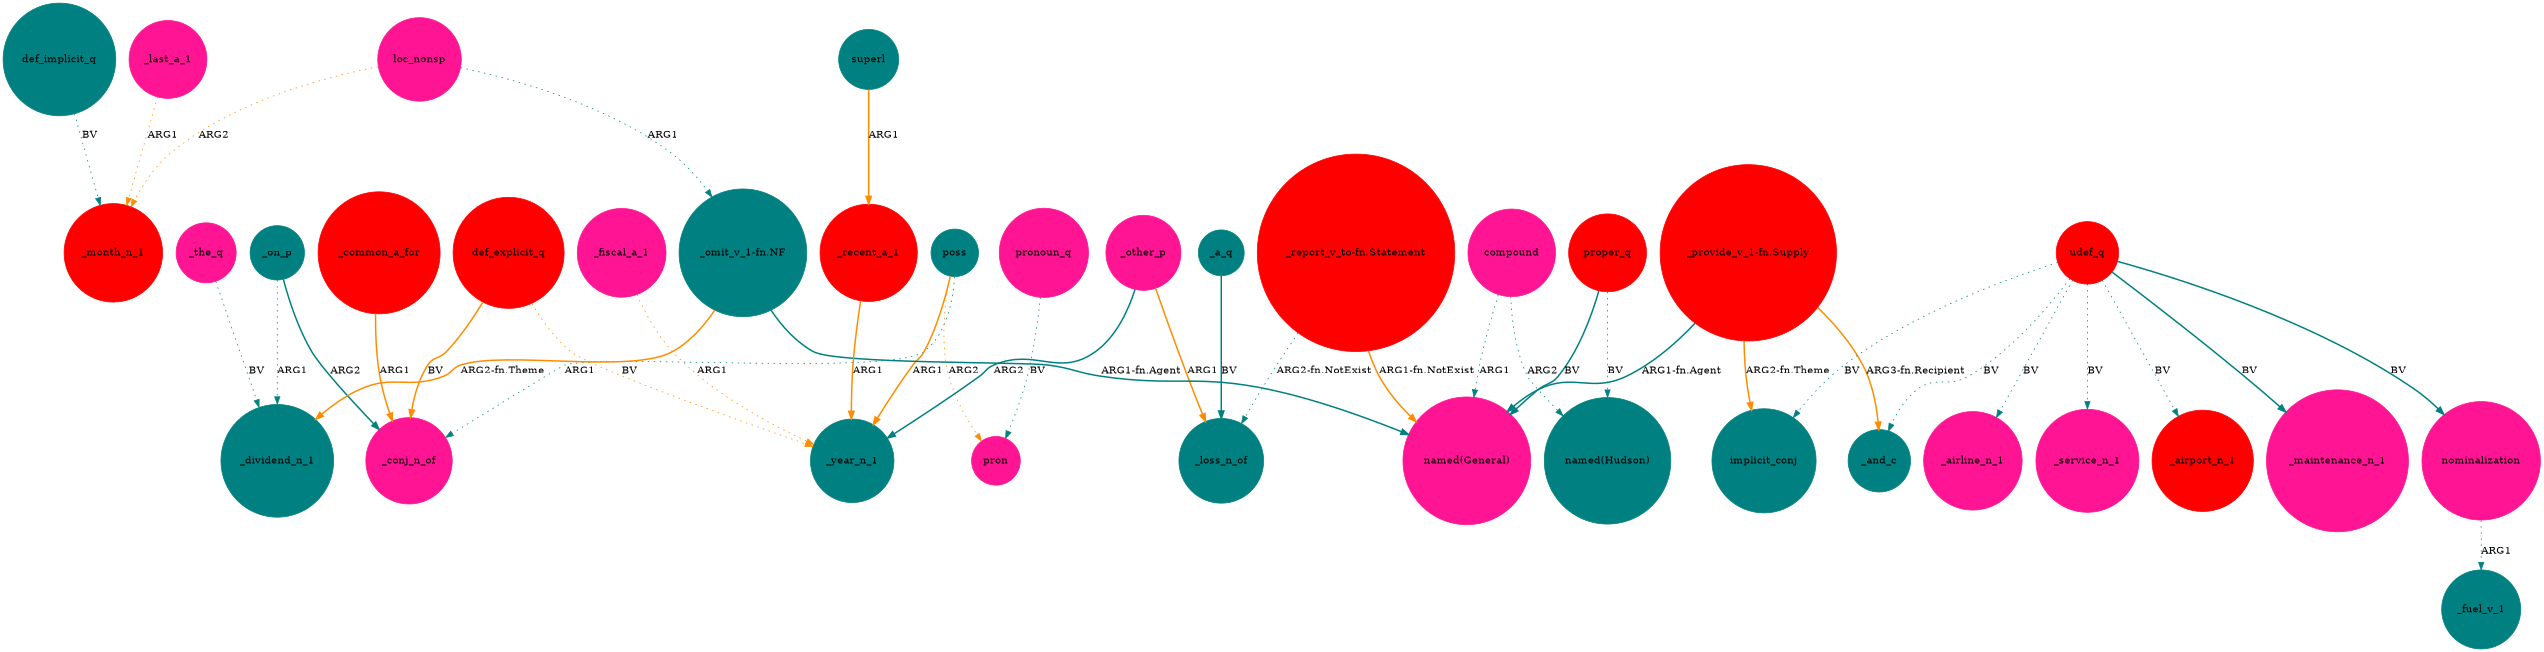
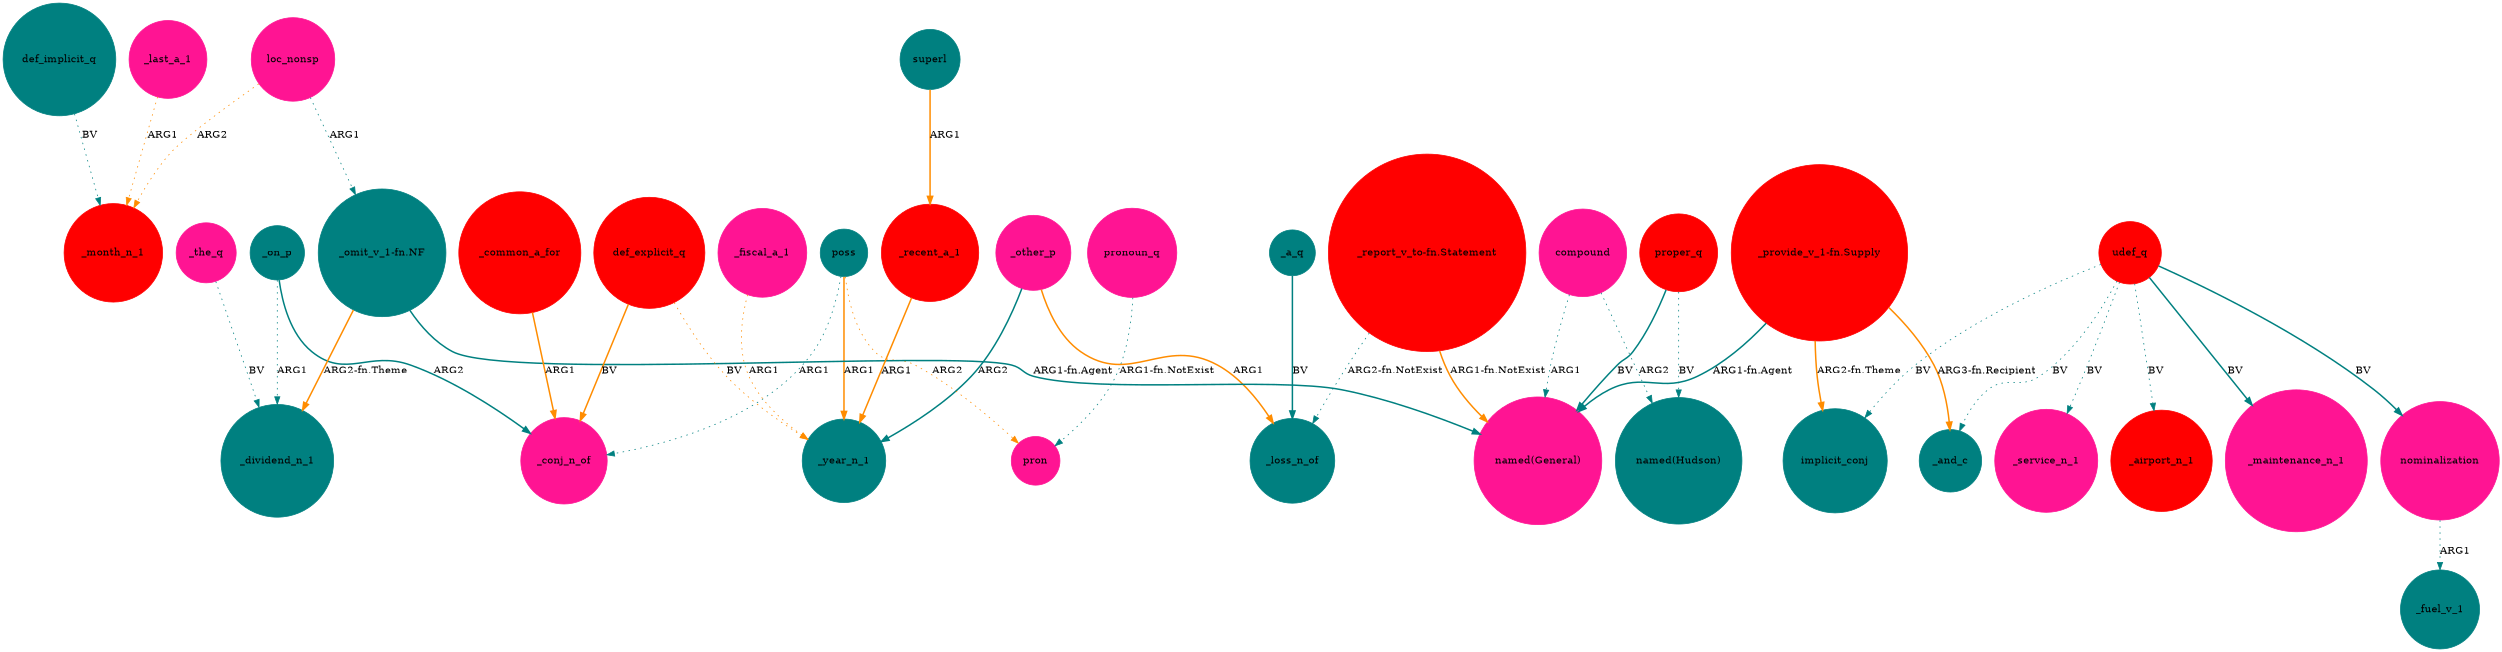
edge "pronoun_q" -> "pron": label "BV" -> "ARG1-fn.NotExist"
node "_airline_n_1": removed
